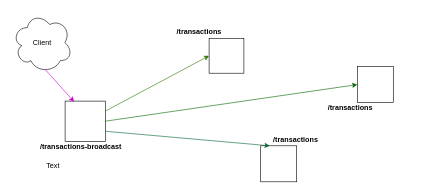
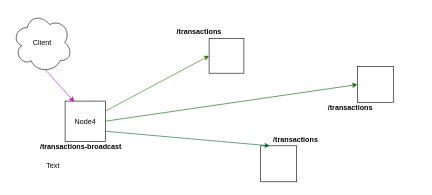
node "Node4": added
